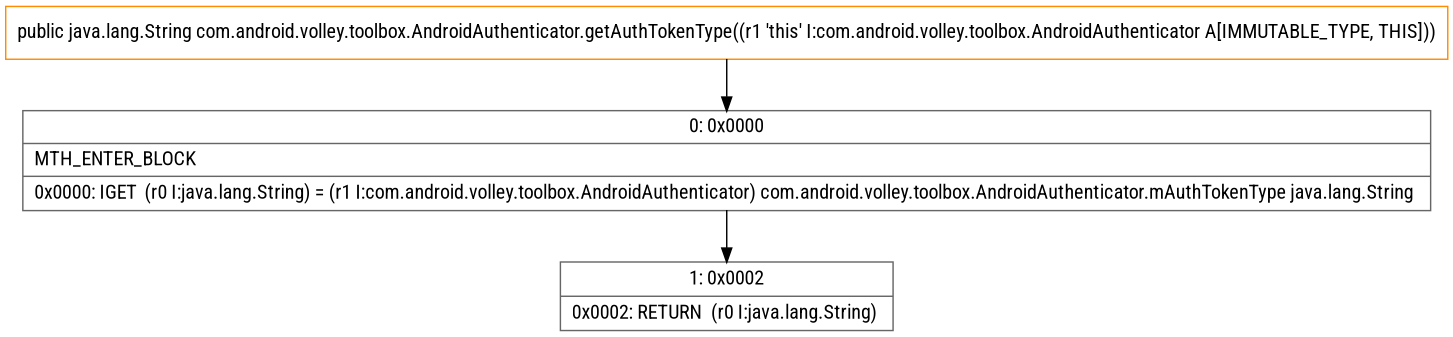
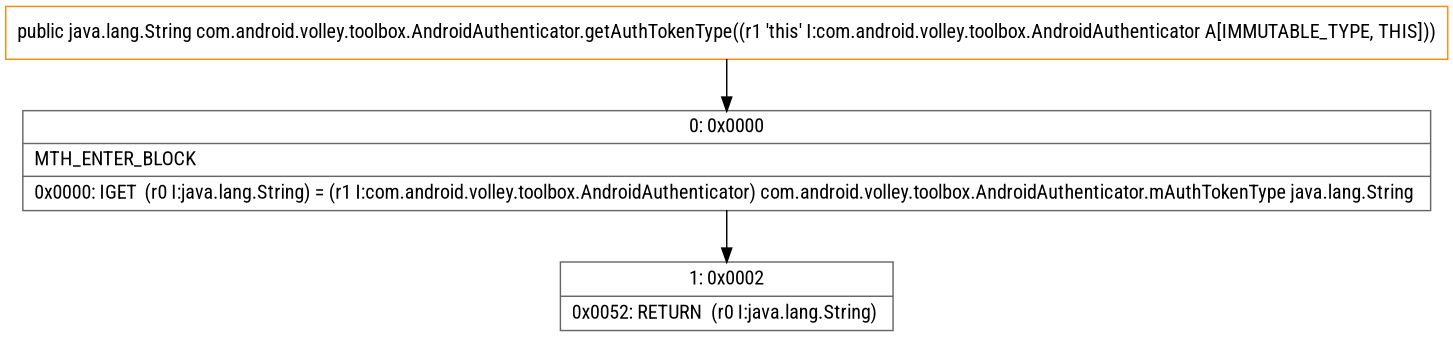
node "1: 0x0002": text "0x0002: RETURN  (r0 I:java.lang.String)" -> "0x0052: RETURN  (r0 I:java.lang.String)"
